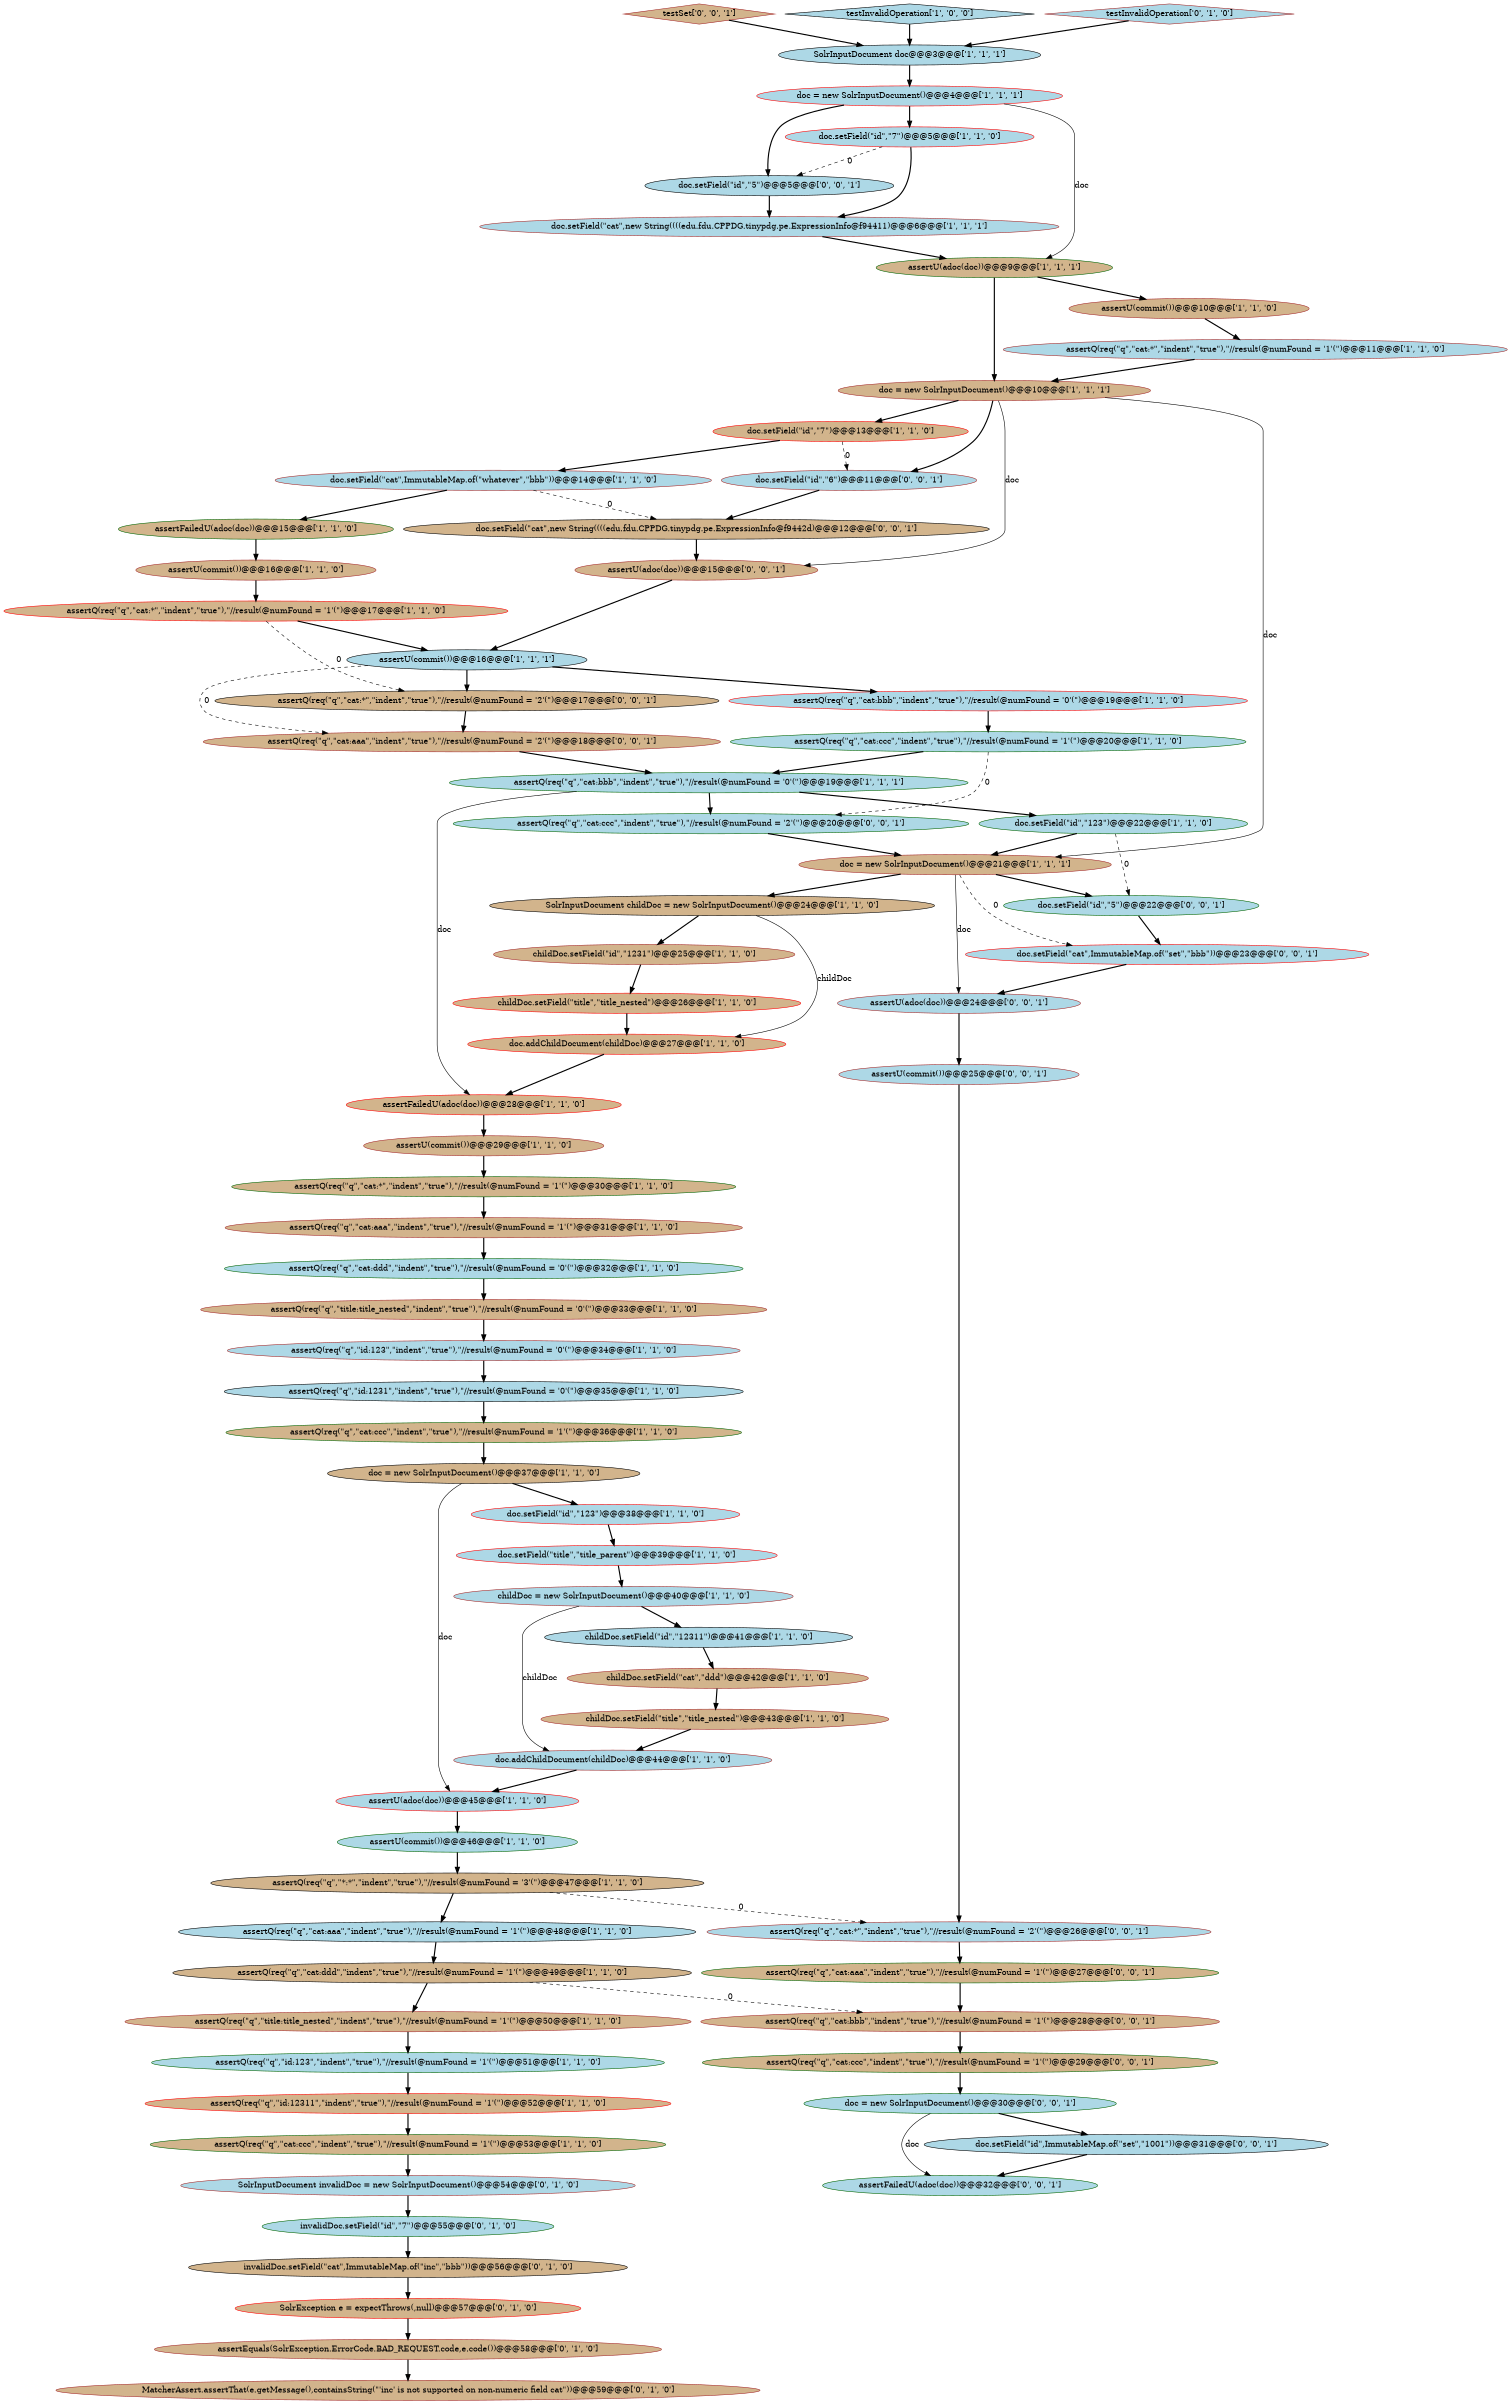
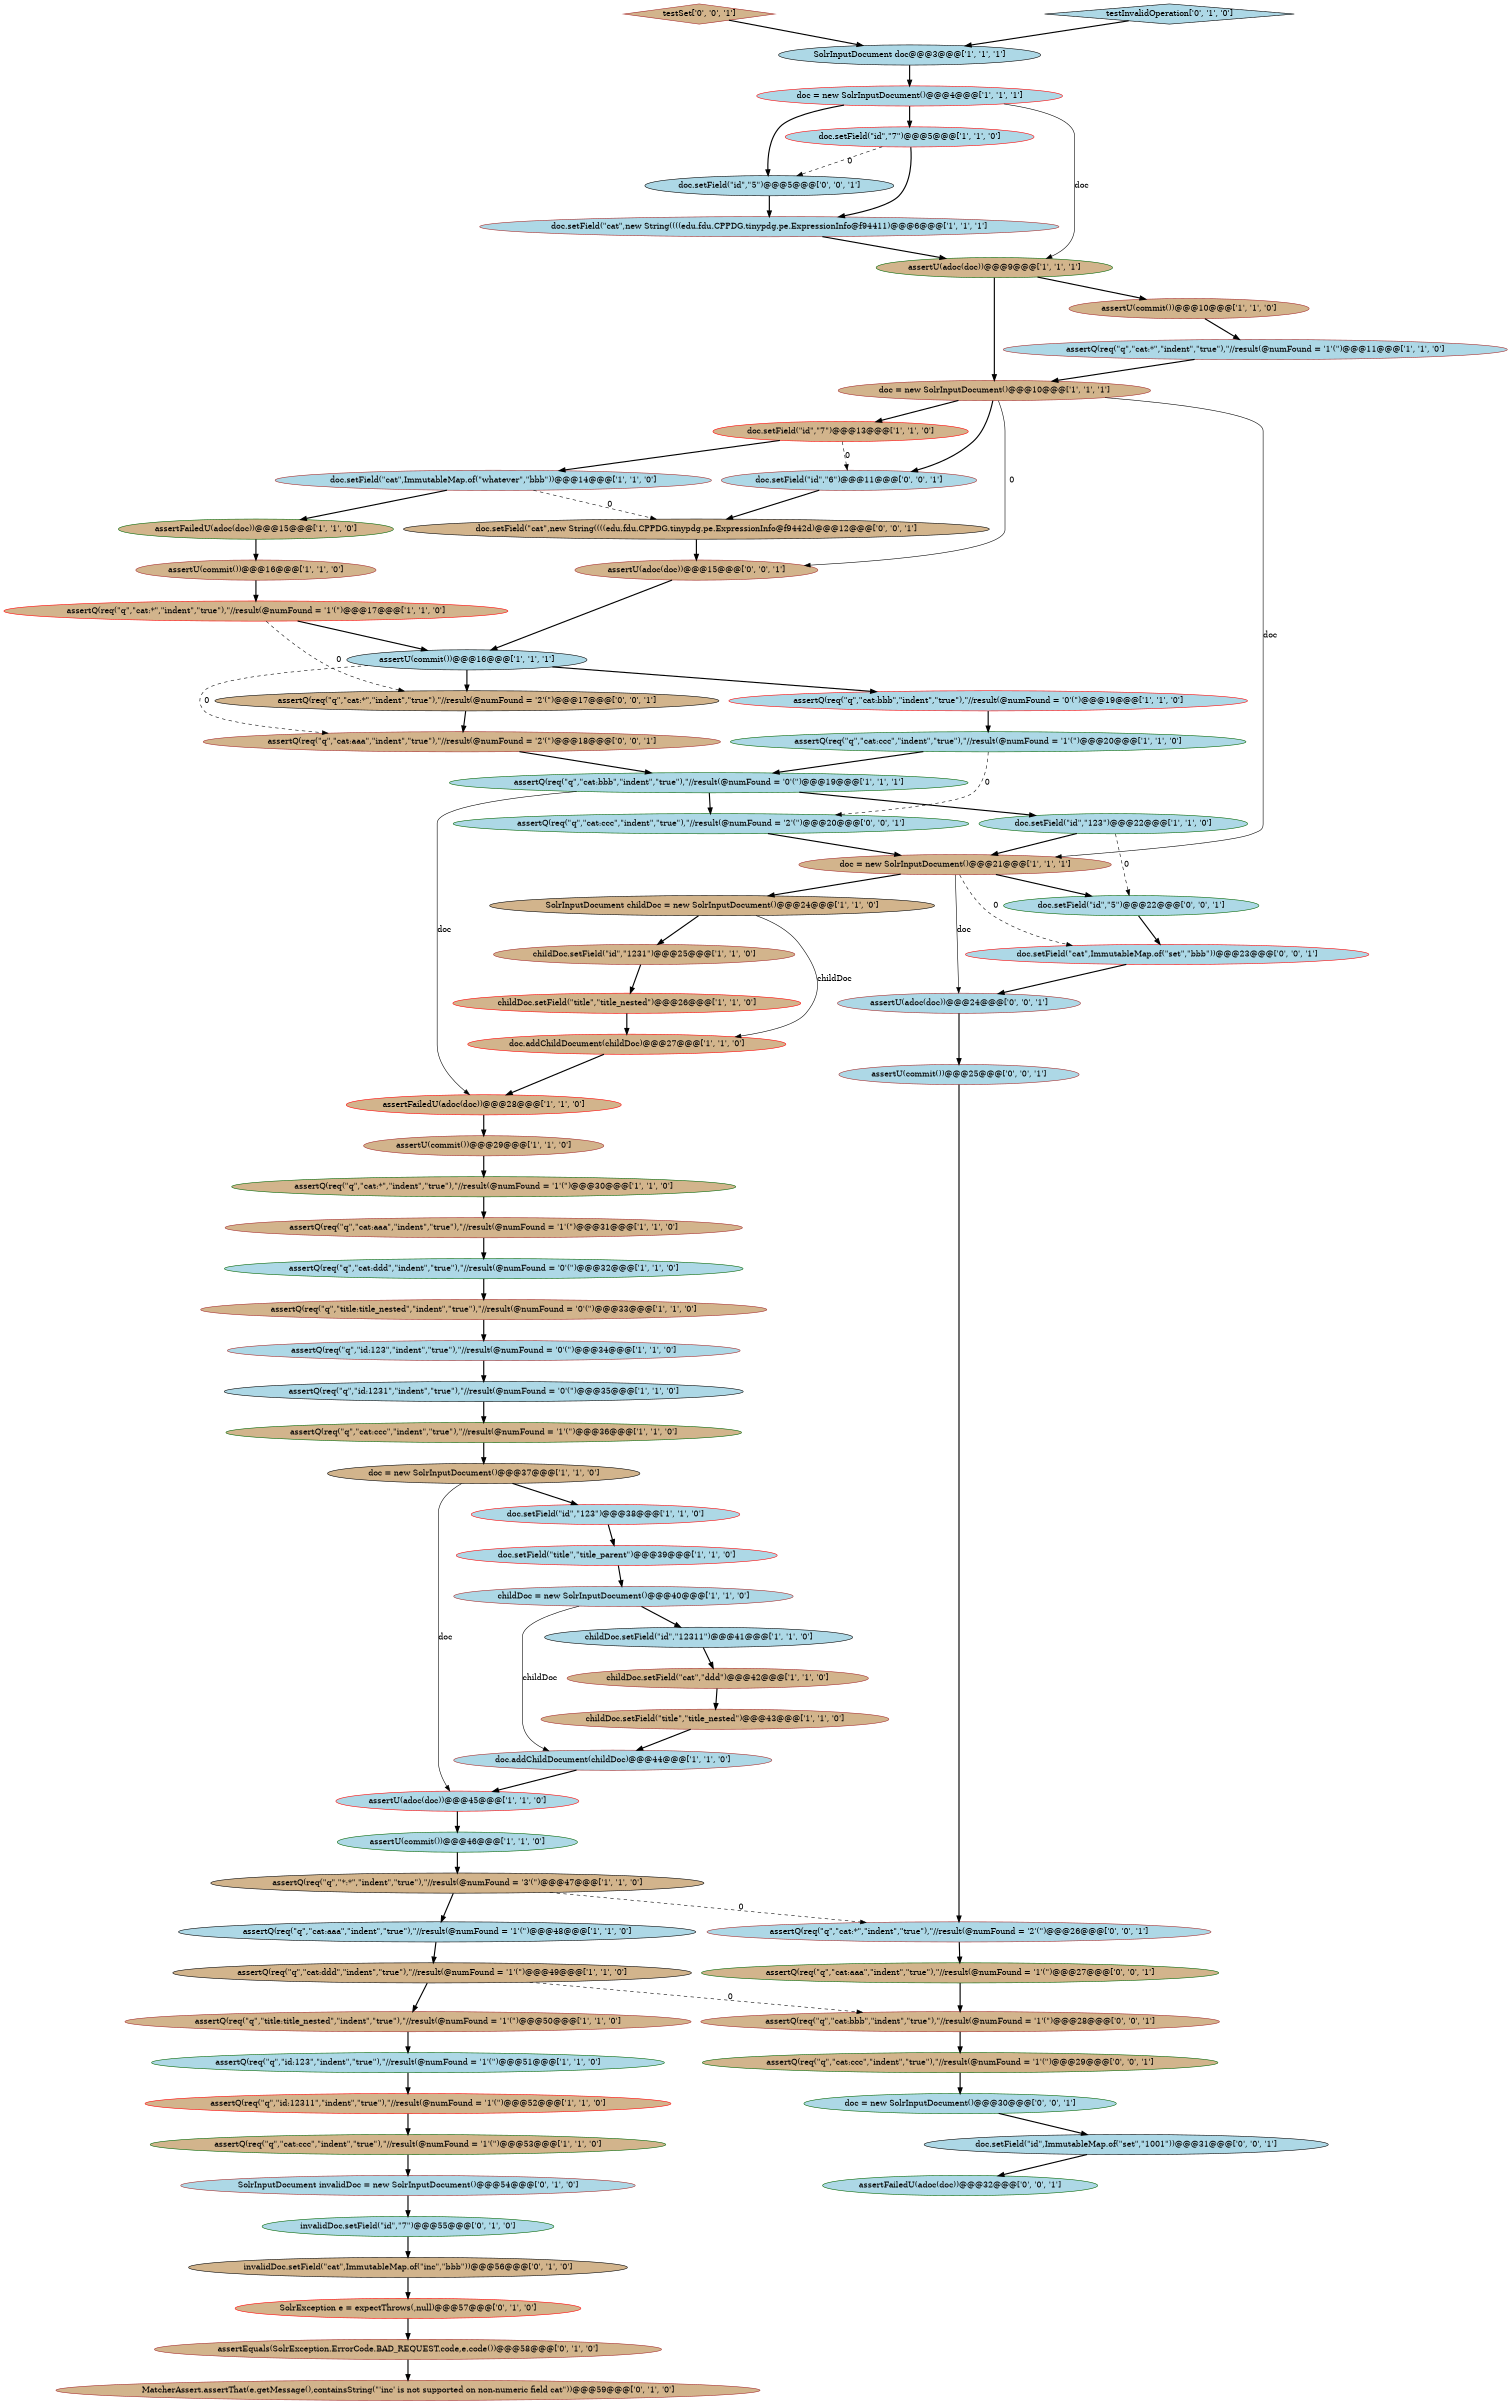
node "testInvalidOperation['1', '0', '0']": removed
node "testInvalidOperation['0', '1', '0']": color brown -> black
edge "doc = new SolrInputDocument()@@@10@@@['1', '1', '1']" -> "assertU(adoc(doc))@@@15@@@['0', '0', '1']": label "doc" -> "0"
edge "doc = new SolrInputDocument()@@@30@@@['0', '0', '1']" -> "assertFailedU(adoc(doc))@@@32@@@['0', '0', '1']": removed, label "doc"
